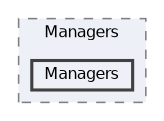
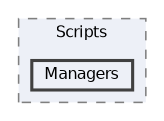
cluster "Managers": label "Managers" -> "Scripts"
